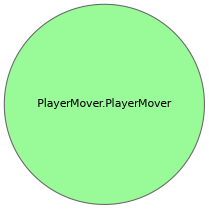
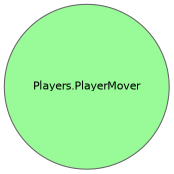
node "PlayerMover.PlayerMover": label "PlayerMover.PlayerMover" -> "Players.PlayerMover"
